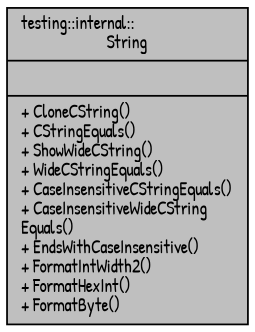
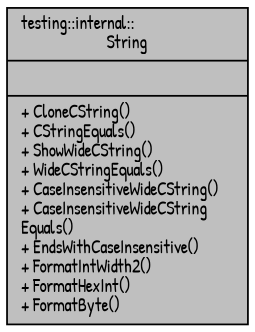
node "testing::internal::": text "+ CaseInsensitiveCStringEquals()" -> "+ CaseInsensitiveWideCString()"
